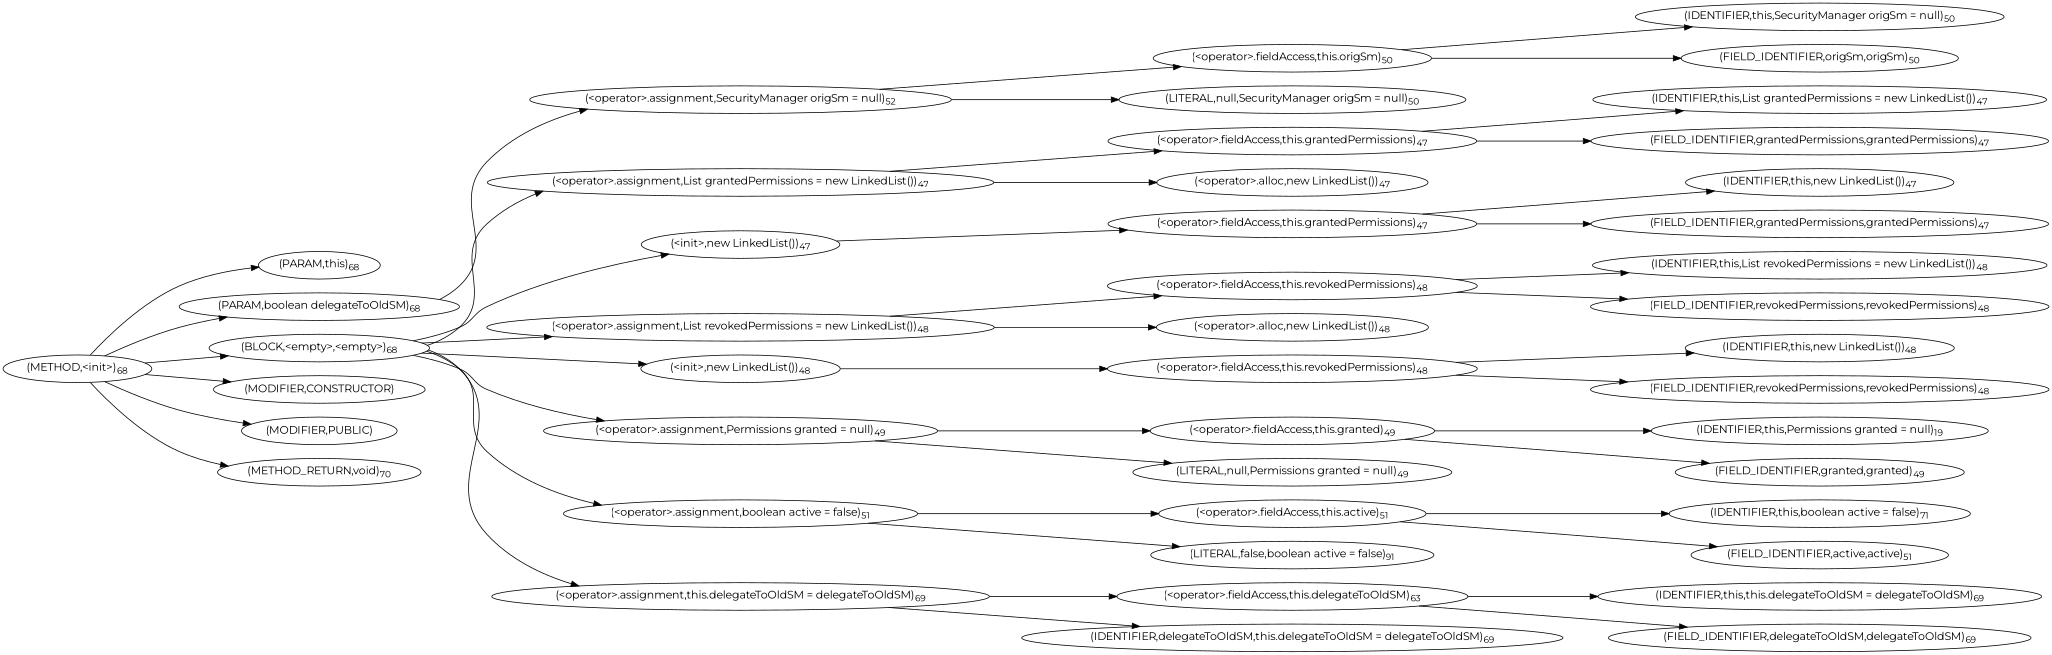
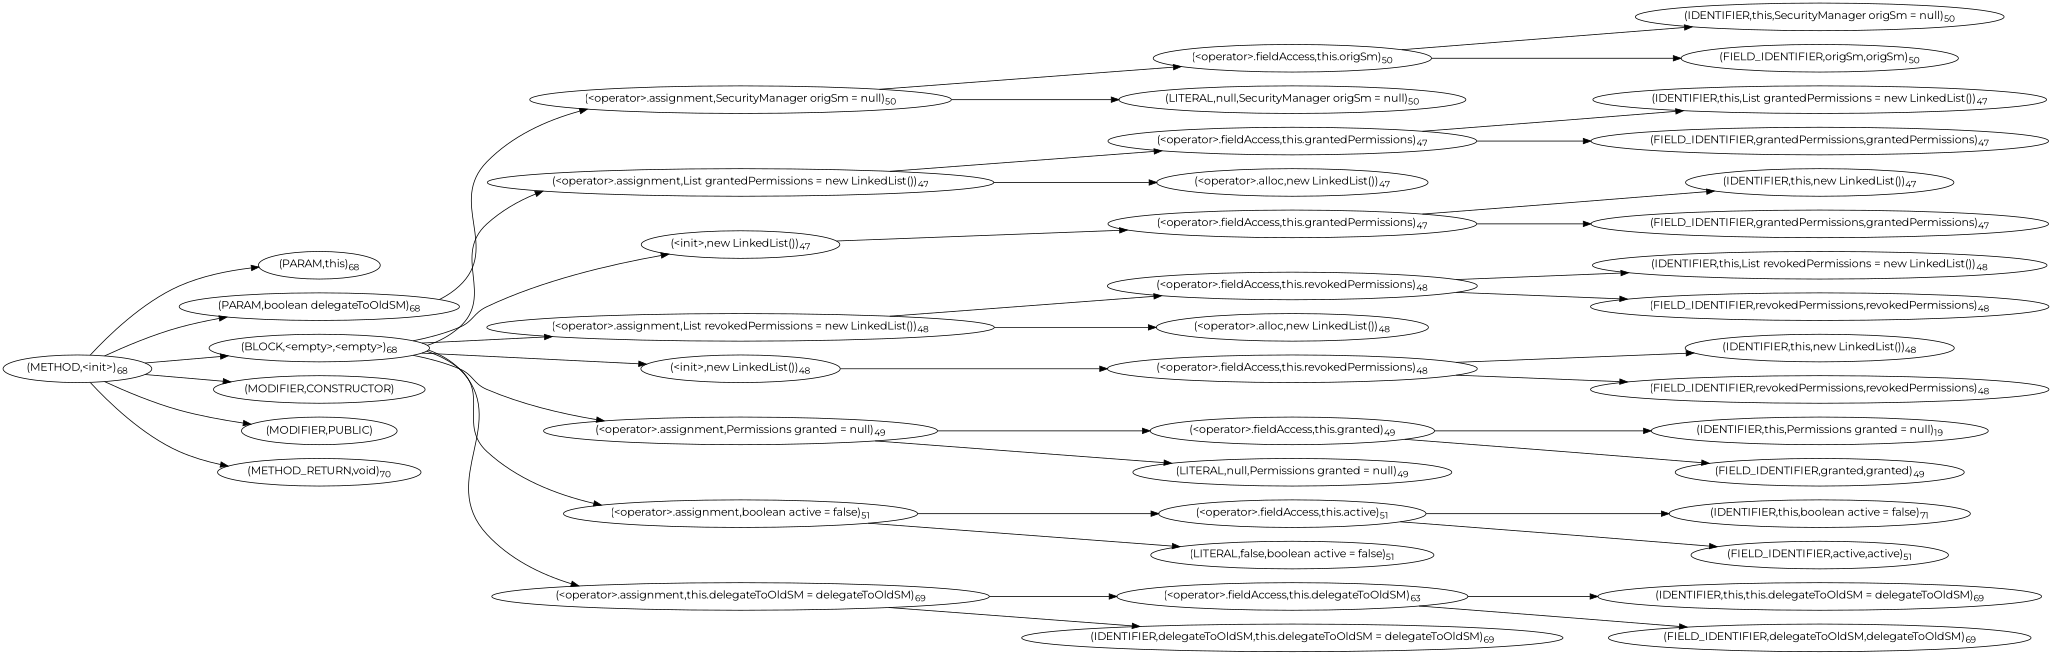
node "(<operator>.assignment,SecurityManager origSm = null)": text "52" -> "50"
node "(LITERAL,false,boolean active = false)": text "91" -> "51"
